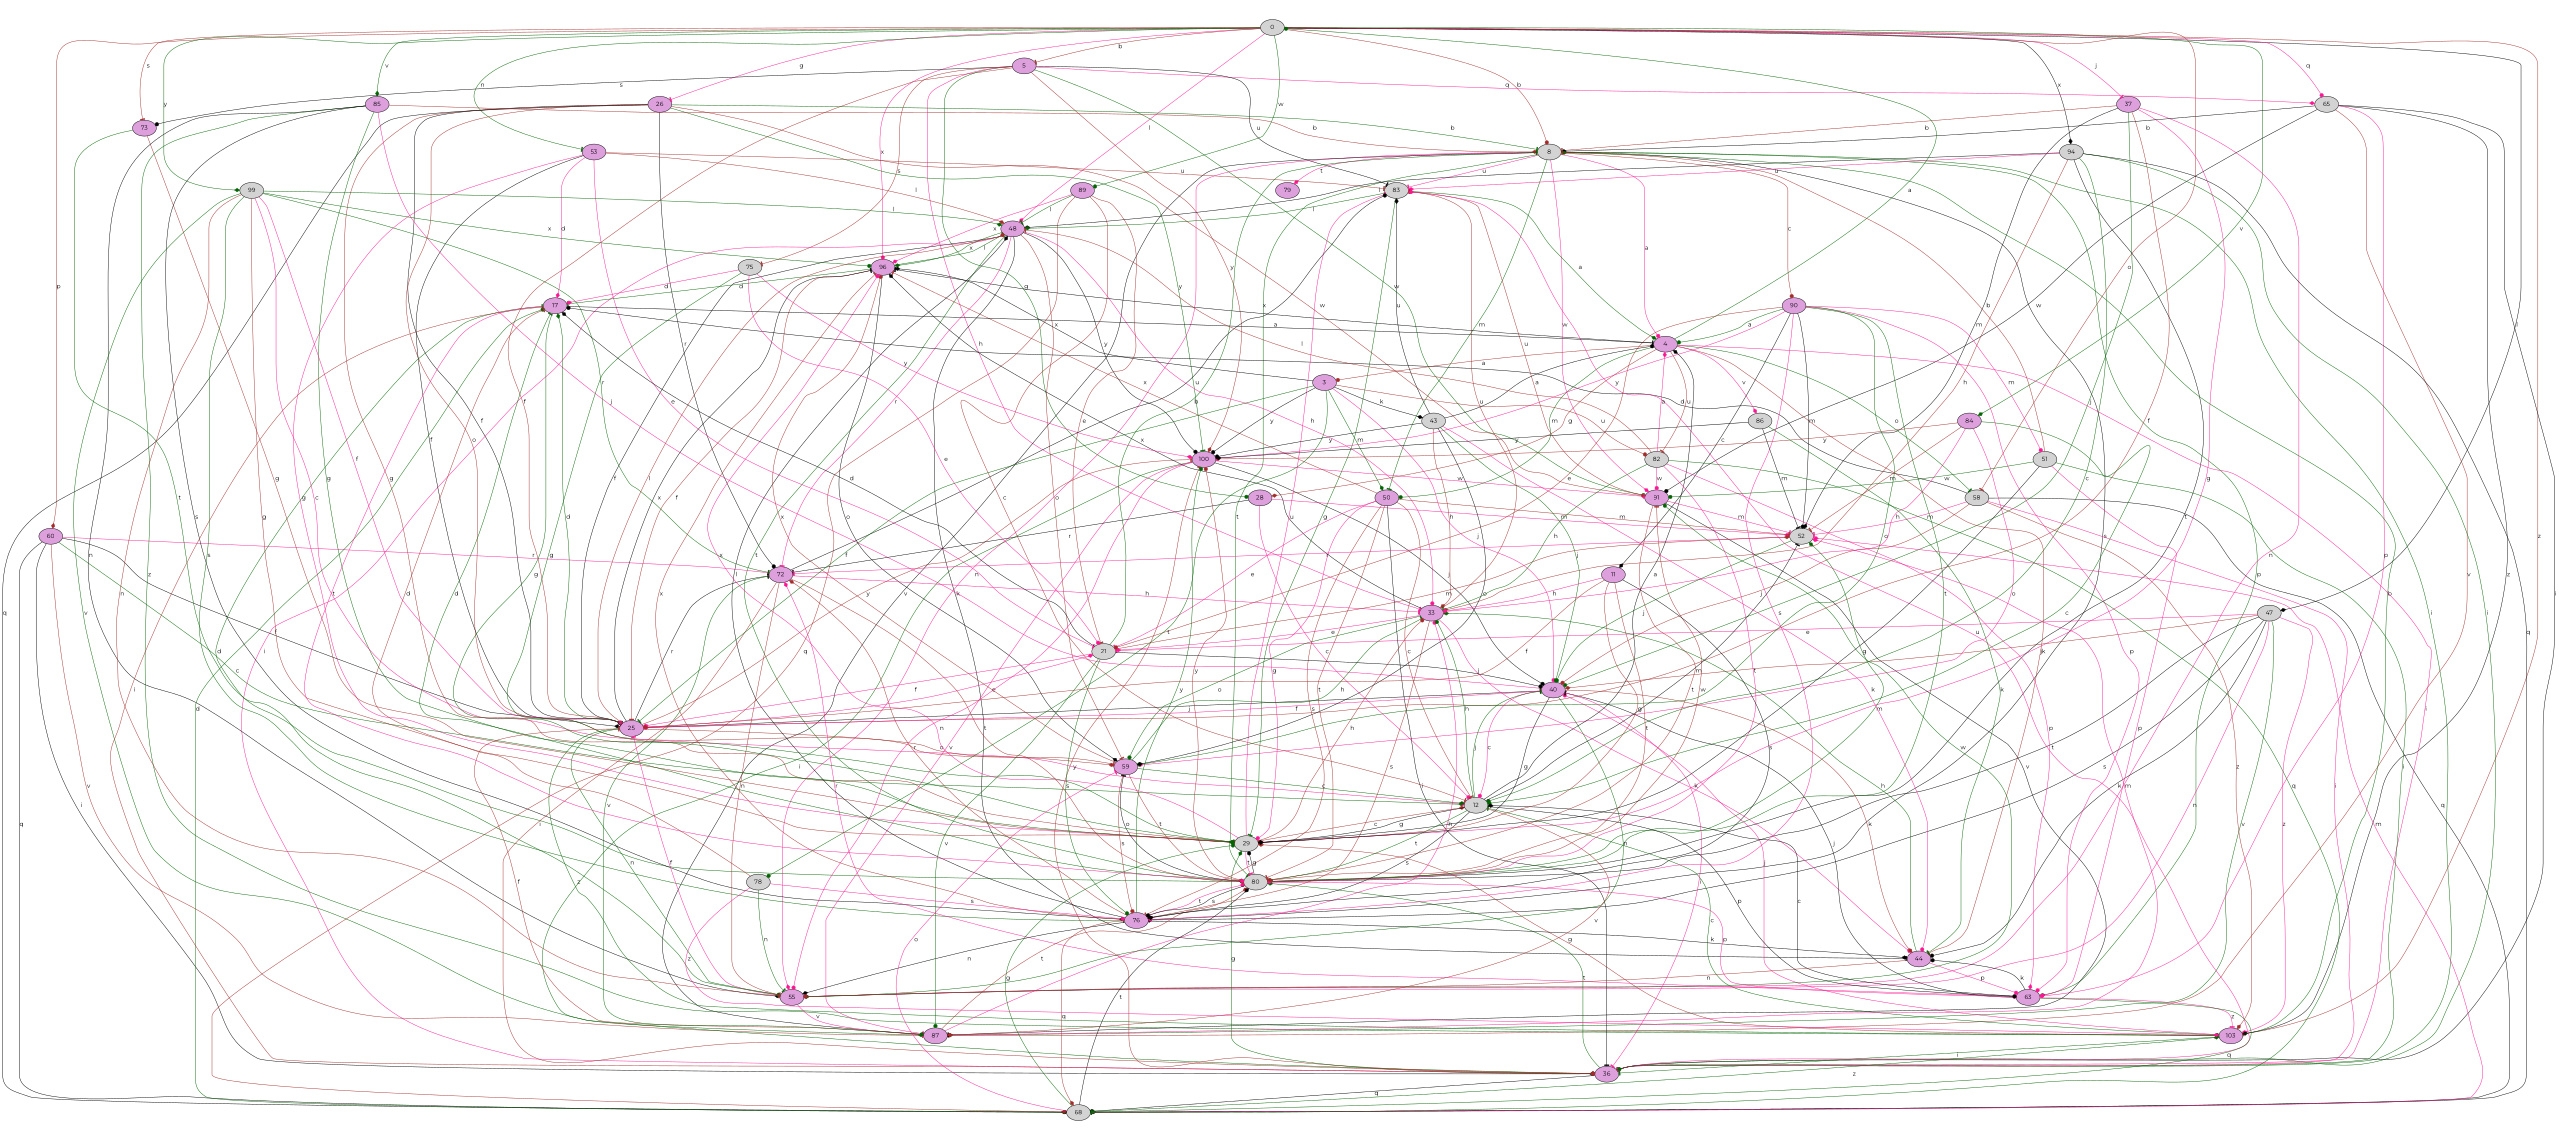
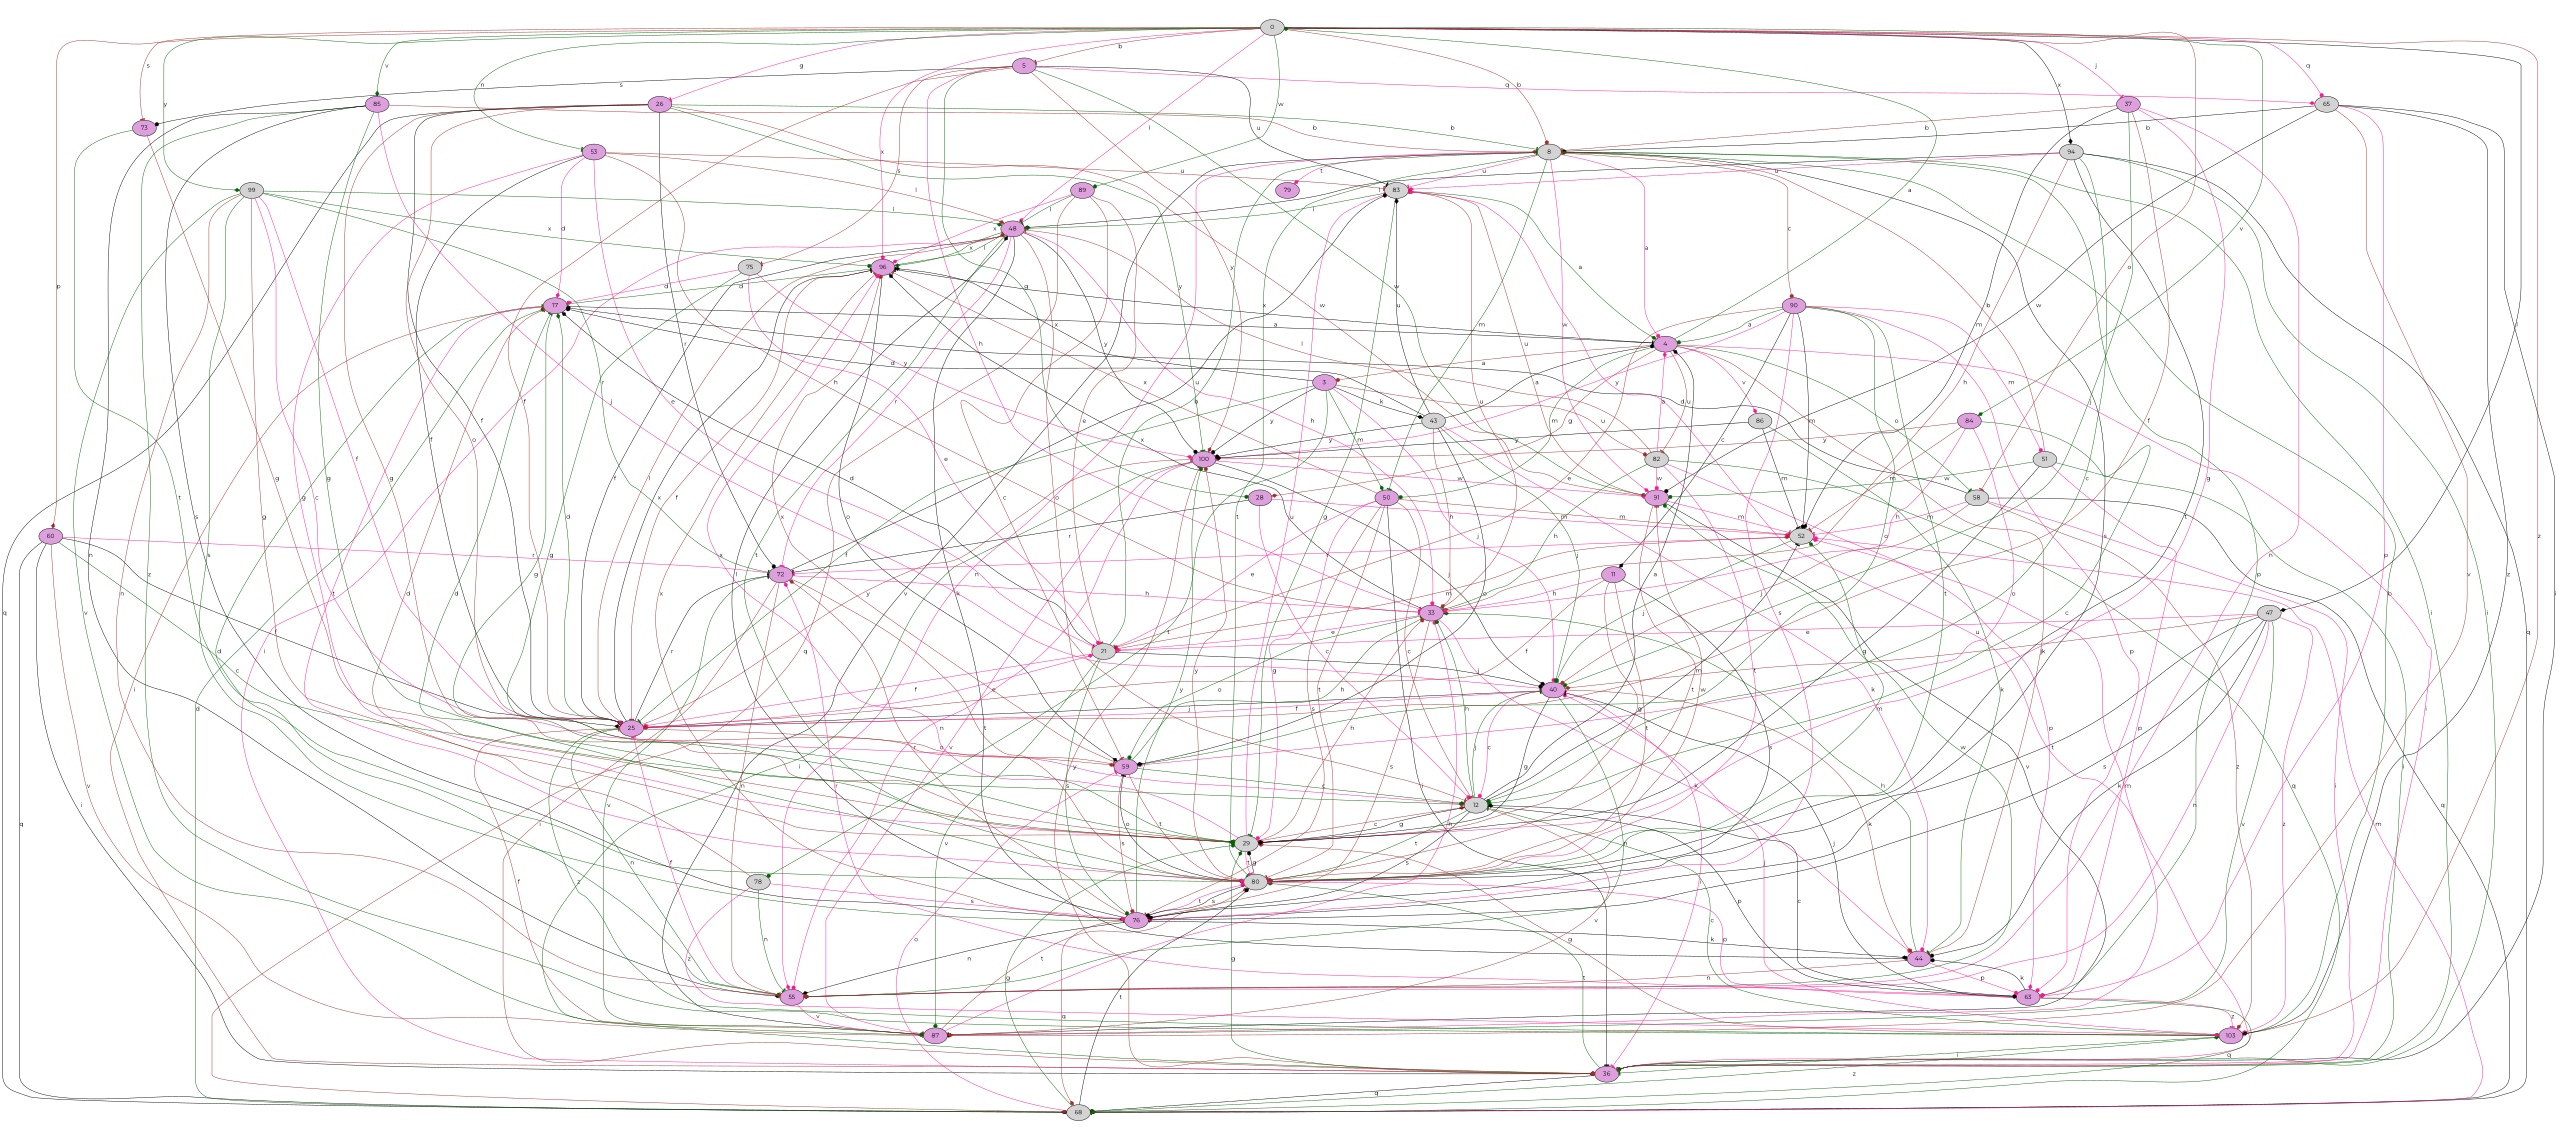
edge "43" -> "17": added, label "d"
edge "53" -> "33": added, label "h"
